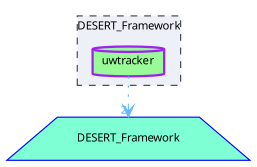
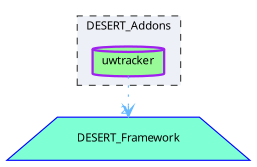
cluster "DESERT_Framework": label "DESERT_Framework" -> "DESERT_Addons"
